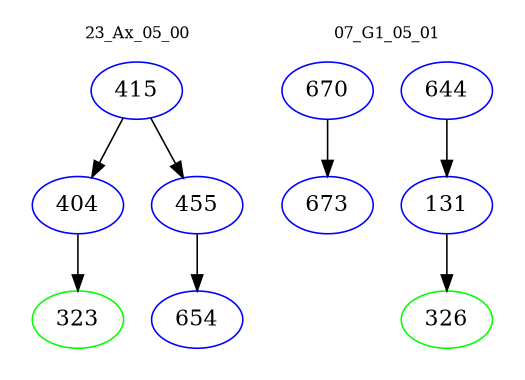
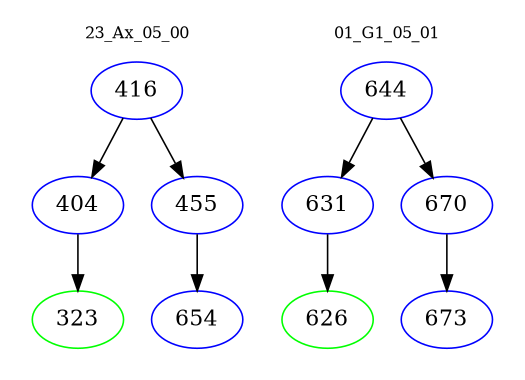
cluster "07_G1_05_01": label "07_G1_05_01" -> "01_G1_05_01"
node "415": label "415" -> "416"
edge "644" -> "670": added
node "131": label "131" -> "631"
node "326": label "326" -> "626"
